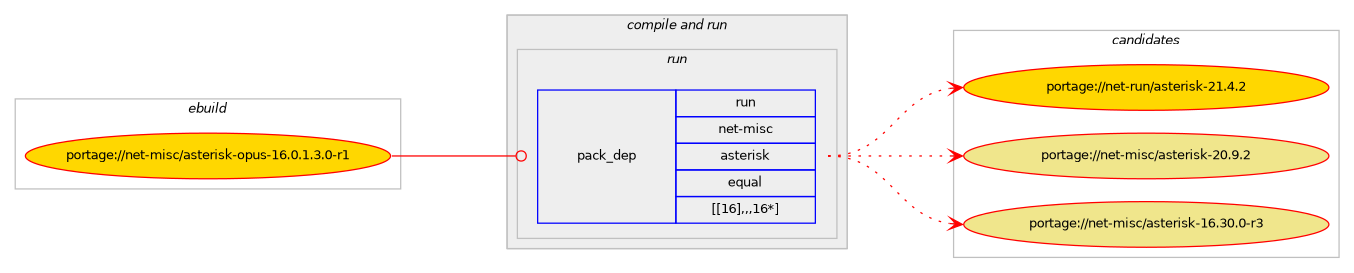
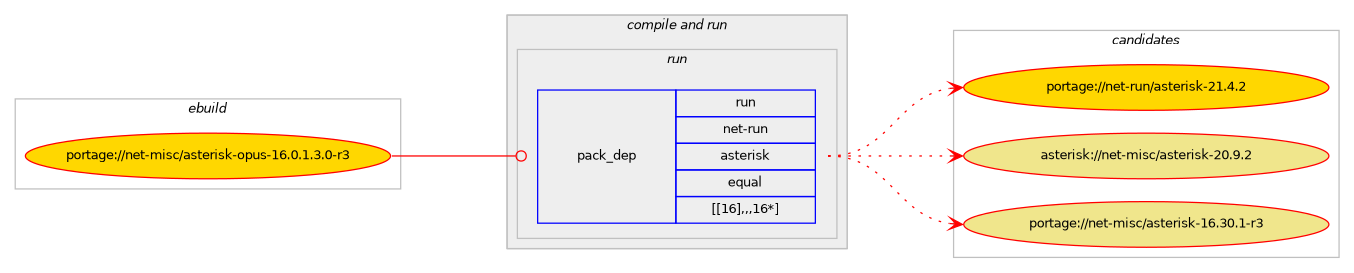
node "pack_dep": text "net-misc" -> "net-run"
node "portage://net-misc/asterisk-opus-16.0.1.3.0-r1": label "portage://net-misc/asterisk-opus-16.0.1.3.0-r1" -> "portage://net-misc/asterisk-opus-16.0.1.3.0-r3"
node "portage://net-misc/asterisk-20.9.2": label "portage://net-misc/asterisk-20.9.2" -> "asterisk://net-misc/asterisk-20.9.2"
node "portage://net-misc/asterisk-16.30.0-r3": label "portage://net-misc/asterisk-16.30.0-r3" -> "portage://net-misc/asterisk-16.30.1-r3"
